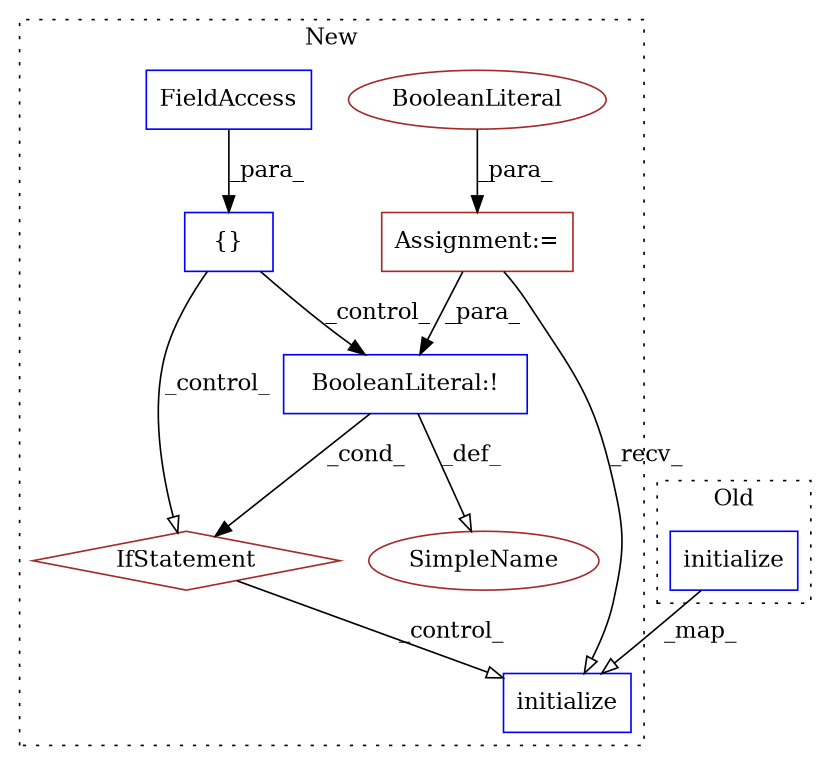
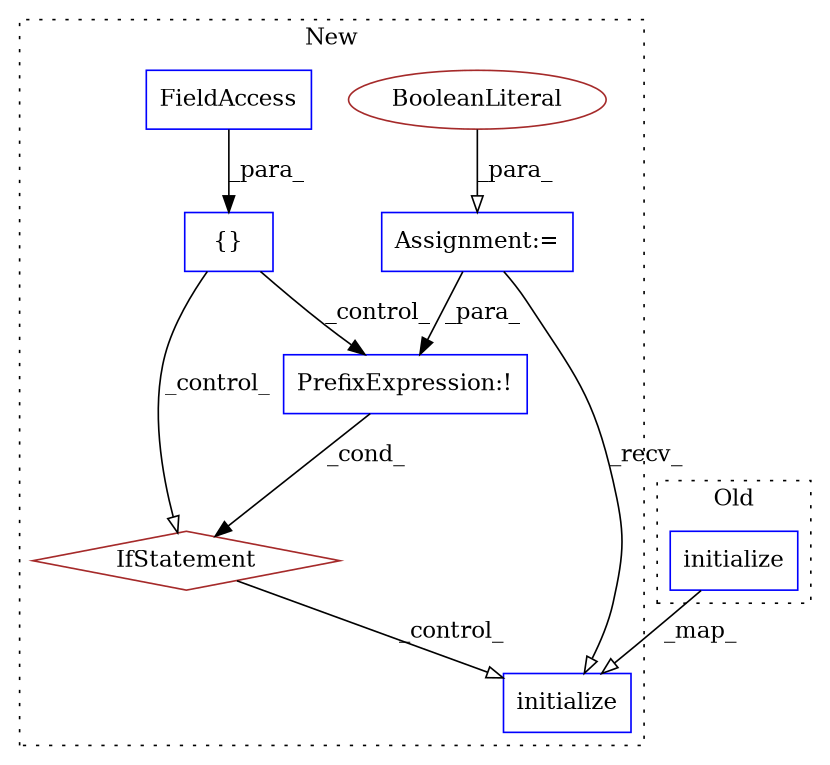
edge "BooleanLiteral" -> "Assignment:=": arrowhead normal -> onormal
node "Assignment:=": color brown -> blue
node "BooleanLiteral:!": label "BooleanLiteral:!" -> "PrefixExpression:!"
node "SimpleName": removed
